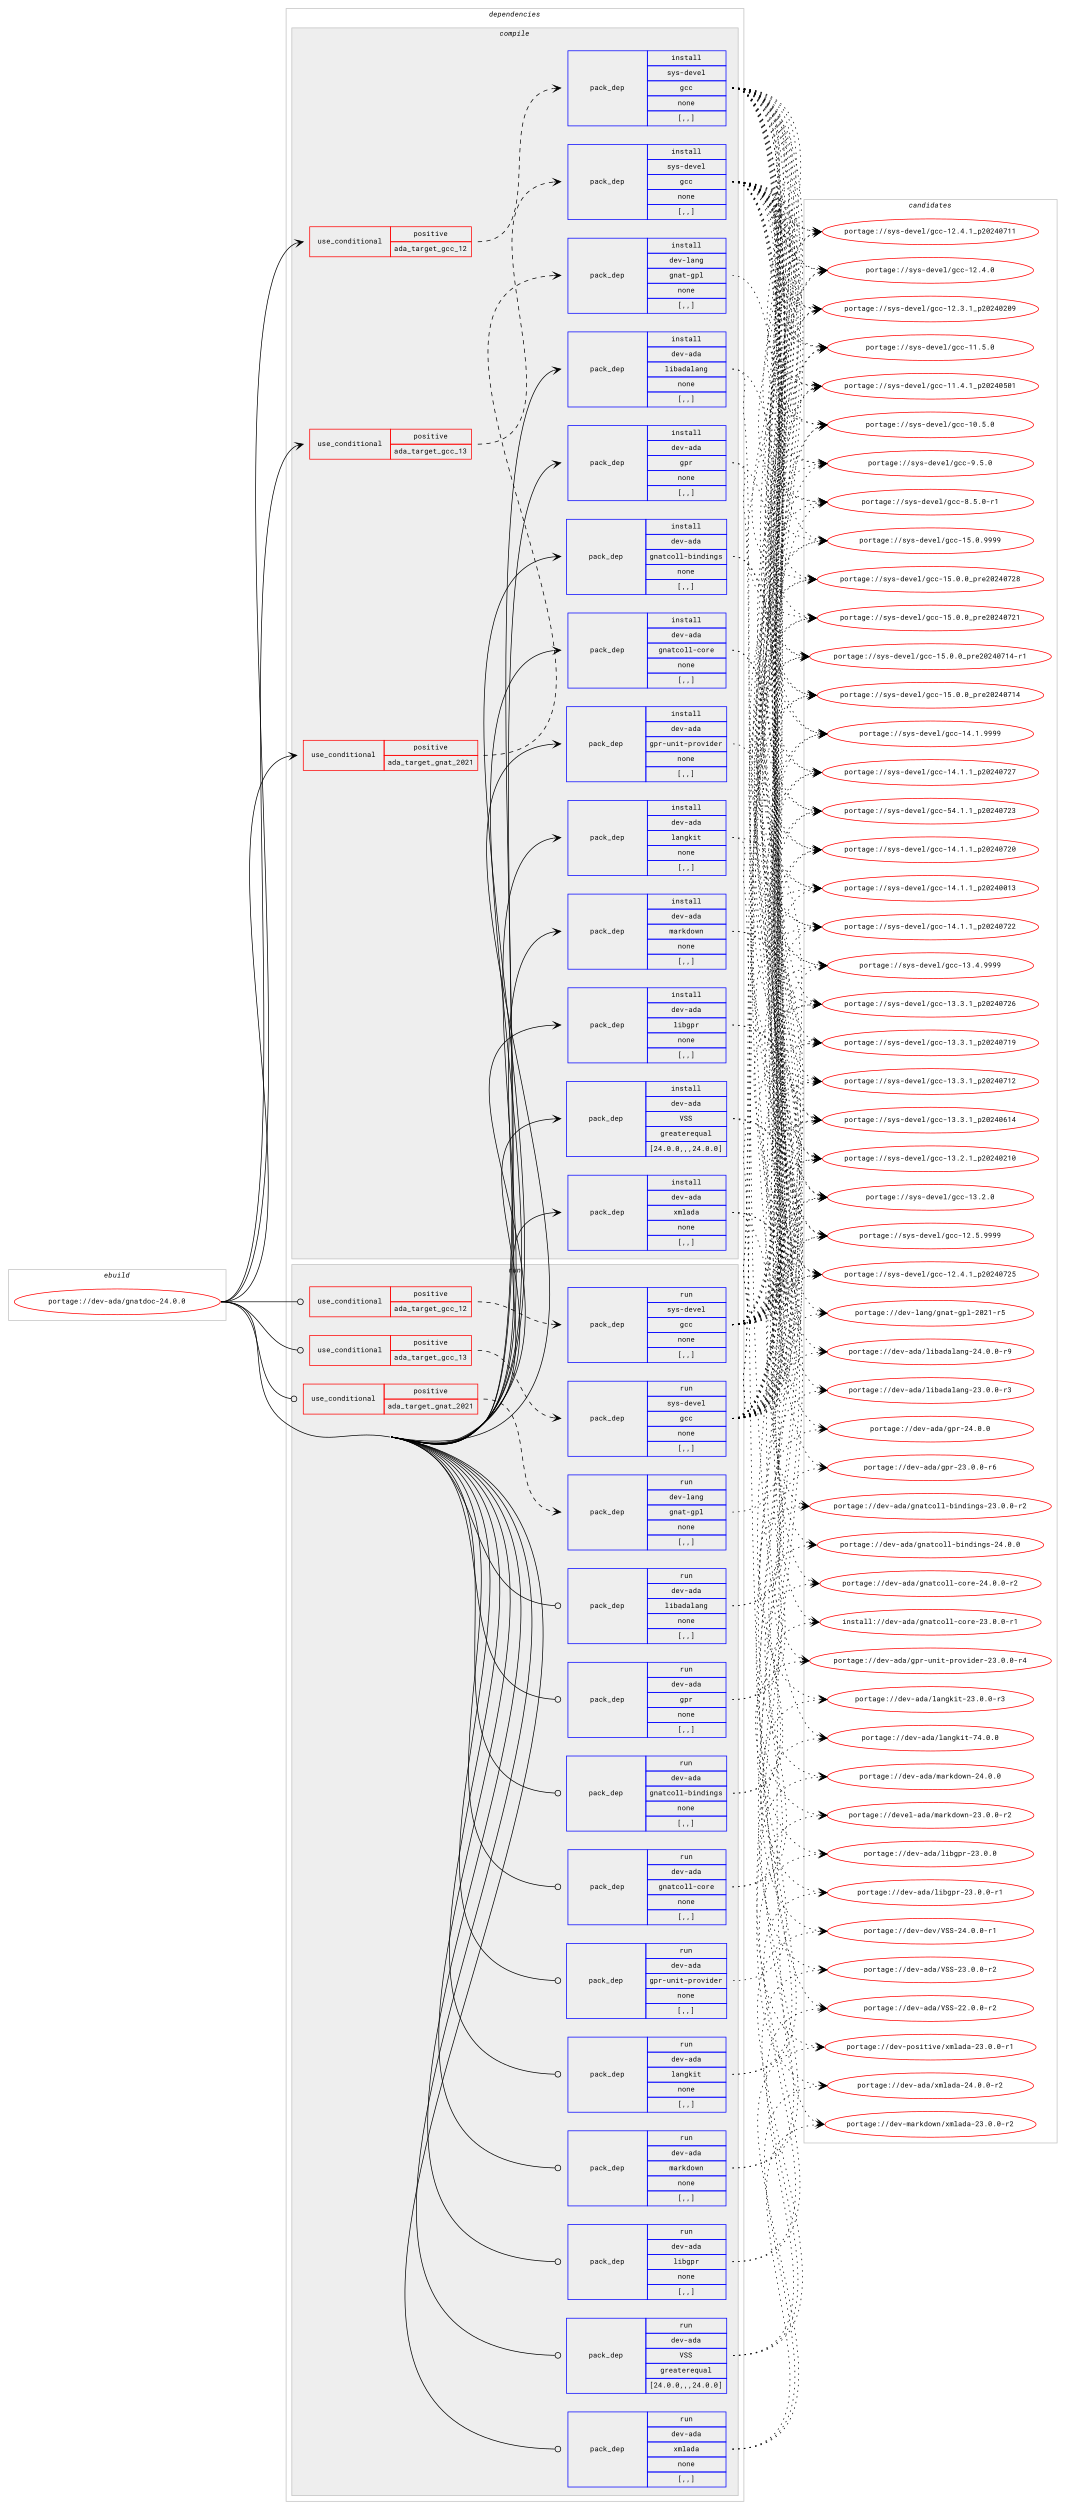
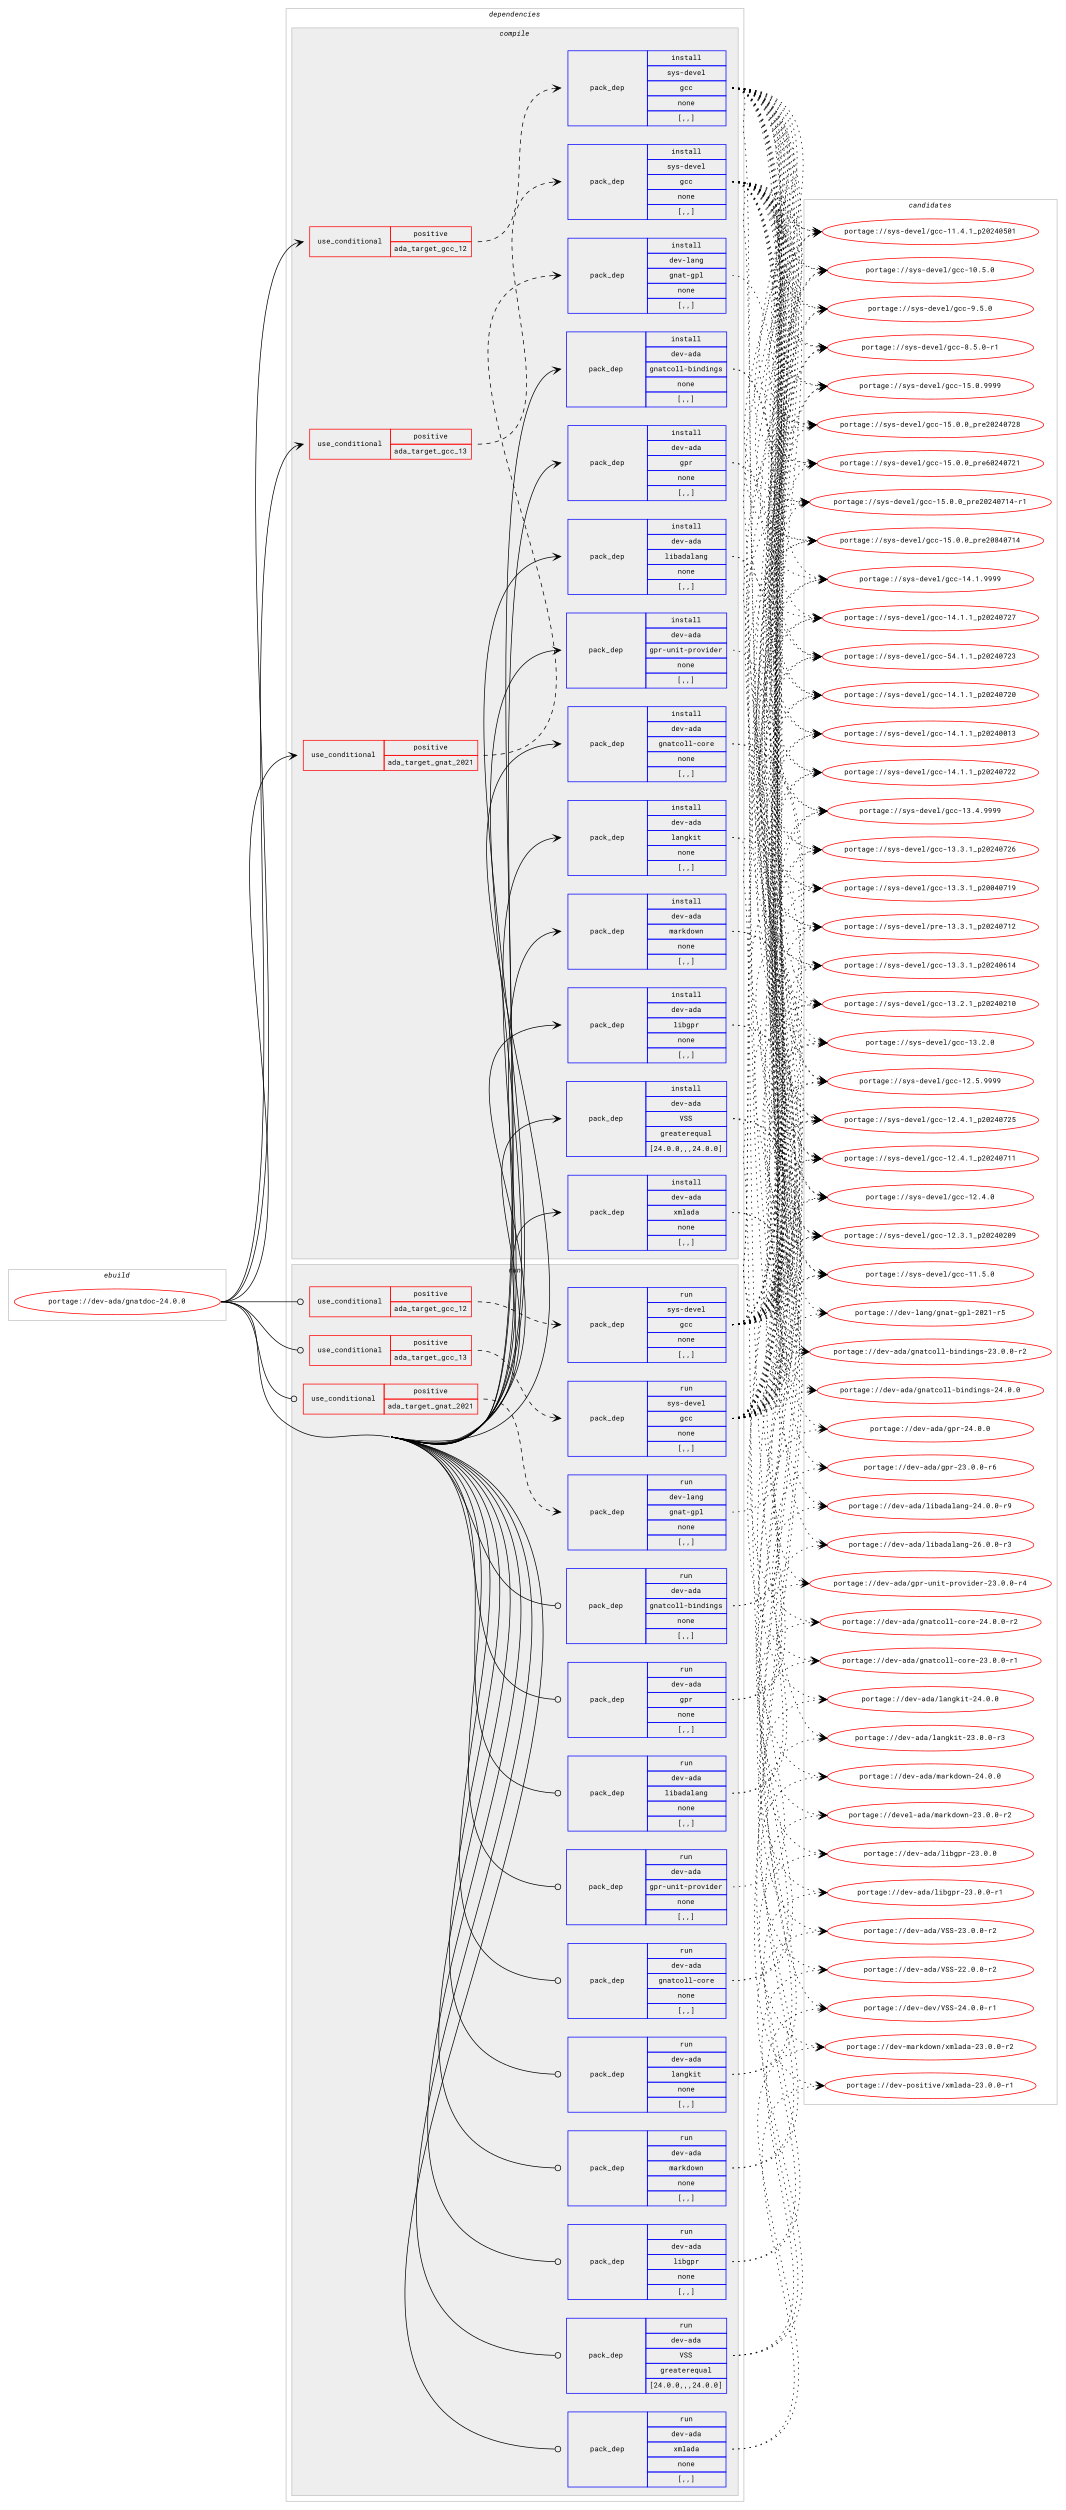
node "portage://sys-devel/gcc-15.0.0_pre20240721": label "portage://sys-devel/gcc-15.0.0_pre20240721" -> "portage://sys-devel/gcc-15.0.0_pre60240721"
node "portage://sys-devel/gcc-15.0.0_pre20240714": label "portage://sys-devel/gcc-15.0.0_pre20240714" -> "portage://sys-devel/gcc-15.0.0_pre20840714"
node "portage://sys-devel/gcc-13.3.1_p20240719": label "portage://sys-devel/gcc-13.3.1_p20240719" -> "portage://sys-devel/gcc-13.3.1_p20040719"
node "portage://sys-devel/gcc-13.3.1_p20240712": label "portage://sys-devel/gcc-13.3.1_p20240712" -> "portage://sys-devel/pre-13.3.1_p20240712"
node "portage://dev-ada/libadalang-23.0.0-r3": label "portage://dev-ada/libadalang-23.0.0-r3" -> "portage://dev-ada/libadalang-26.0.0-r3"
node "install://dev-ada/gnatcoll-core-23.0.0-r1": label "install://dev-ada/gnatcoll-core-23.0.0-r1" -> "portage://dev-ada/gnatcoll-core-23.0.0-r1"
node "portage://dev-ada/langkit-74.0.0": label "portage://dev-ada/langkit-74.0.0" -> "portage://dev-ada/langkit-24.0.0"
node "portage://dev-ada/xmlada-24.0.0-r2": removed
